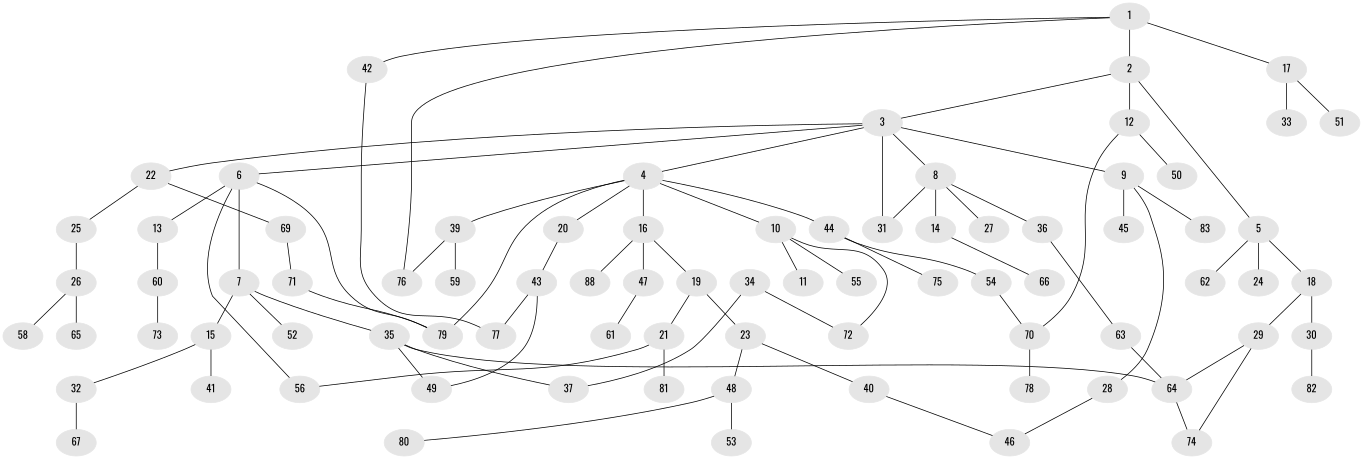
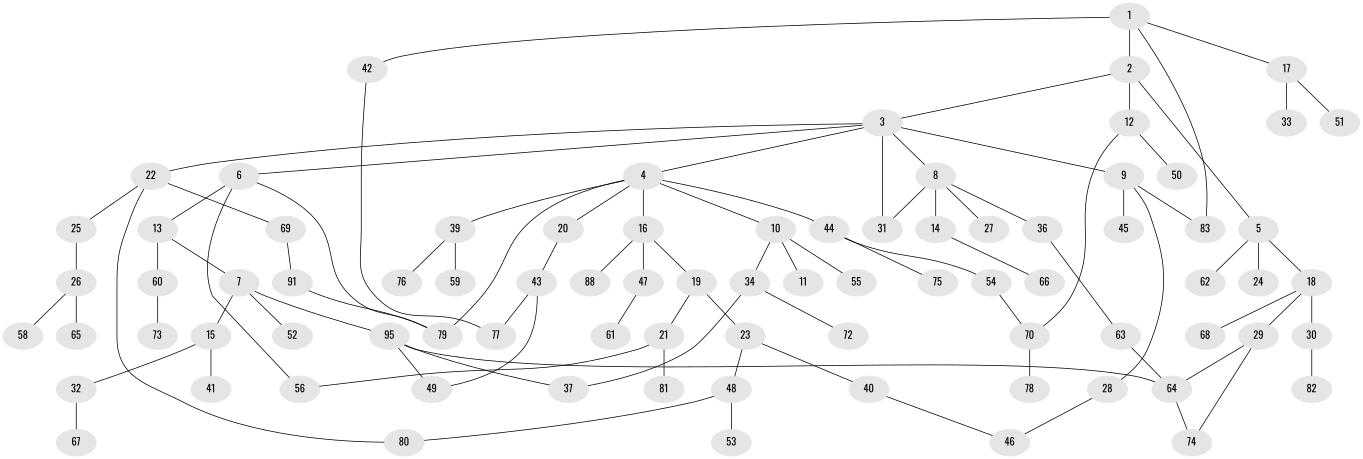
edge "1" -- "76": now "1" -- "83"
edge "6" -- "7": now "13" -- "7"
edge "10" -- "72": now "10" -- "34"
node "71": label "71" -> "91"
node "35": label "35" -> "95"
node "68": added
edge "22" -- "80": added
